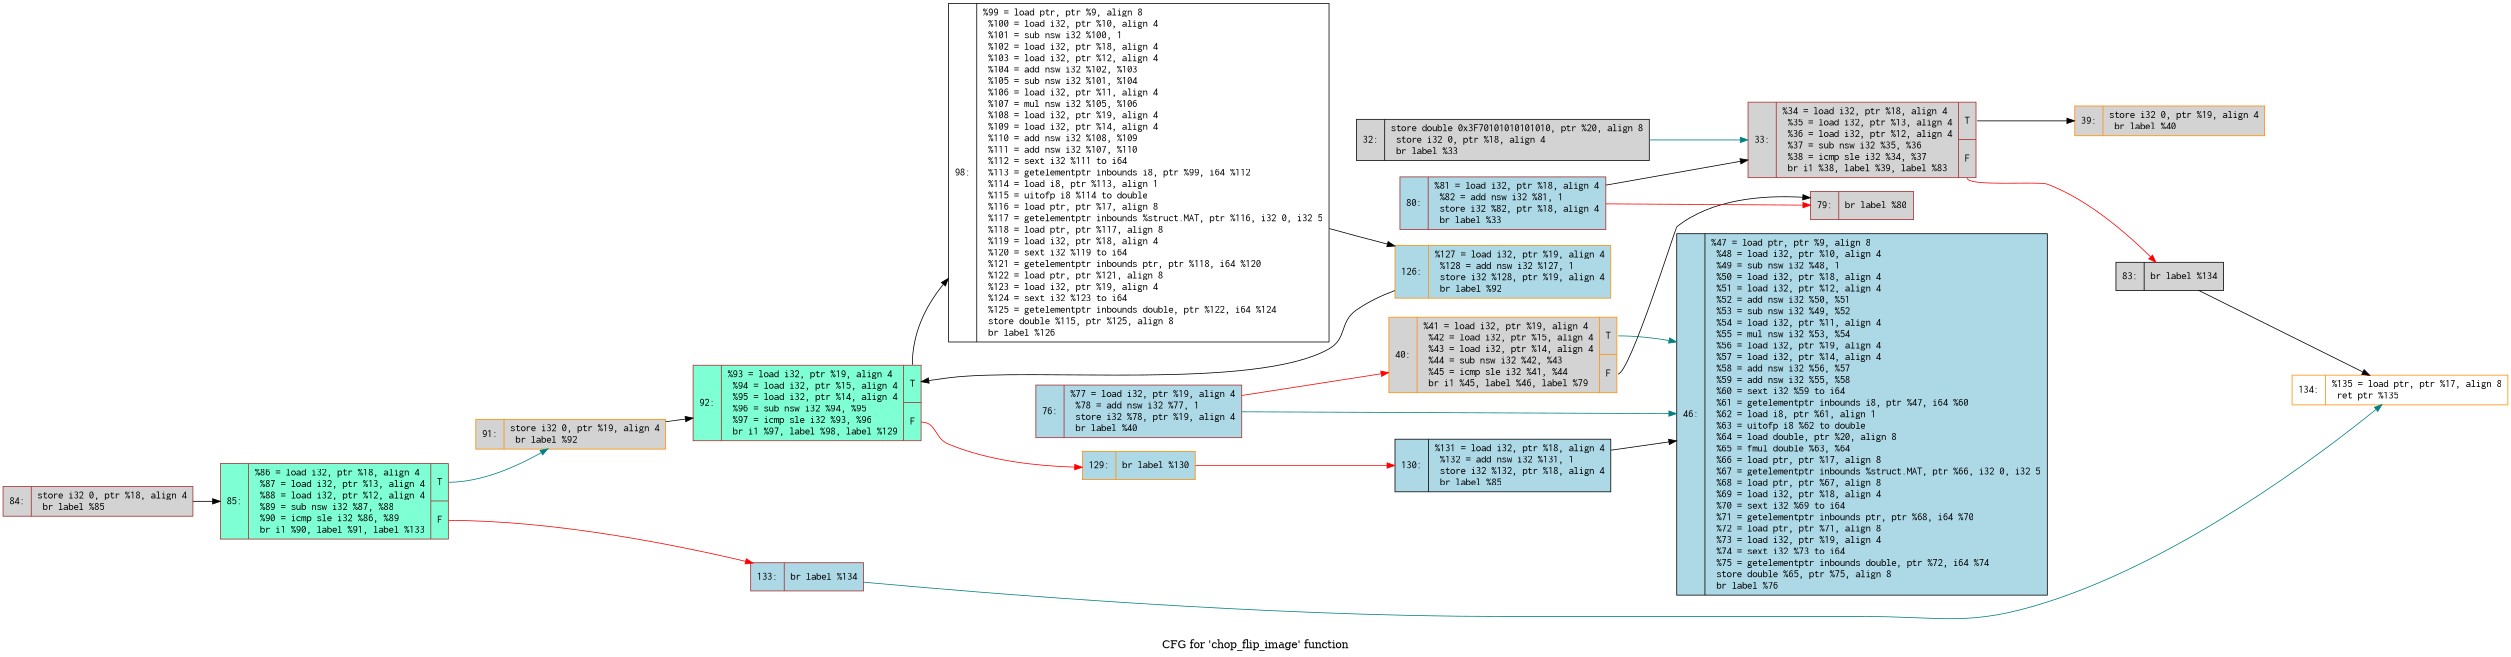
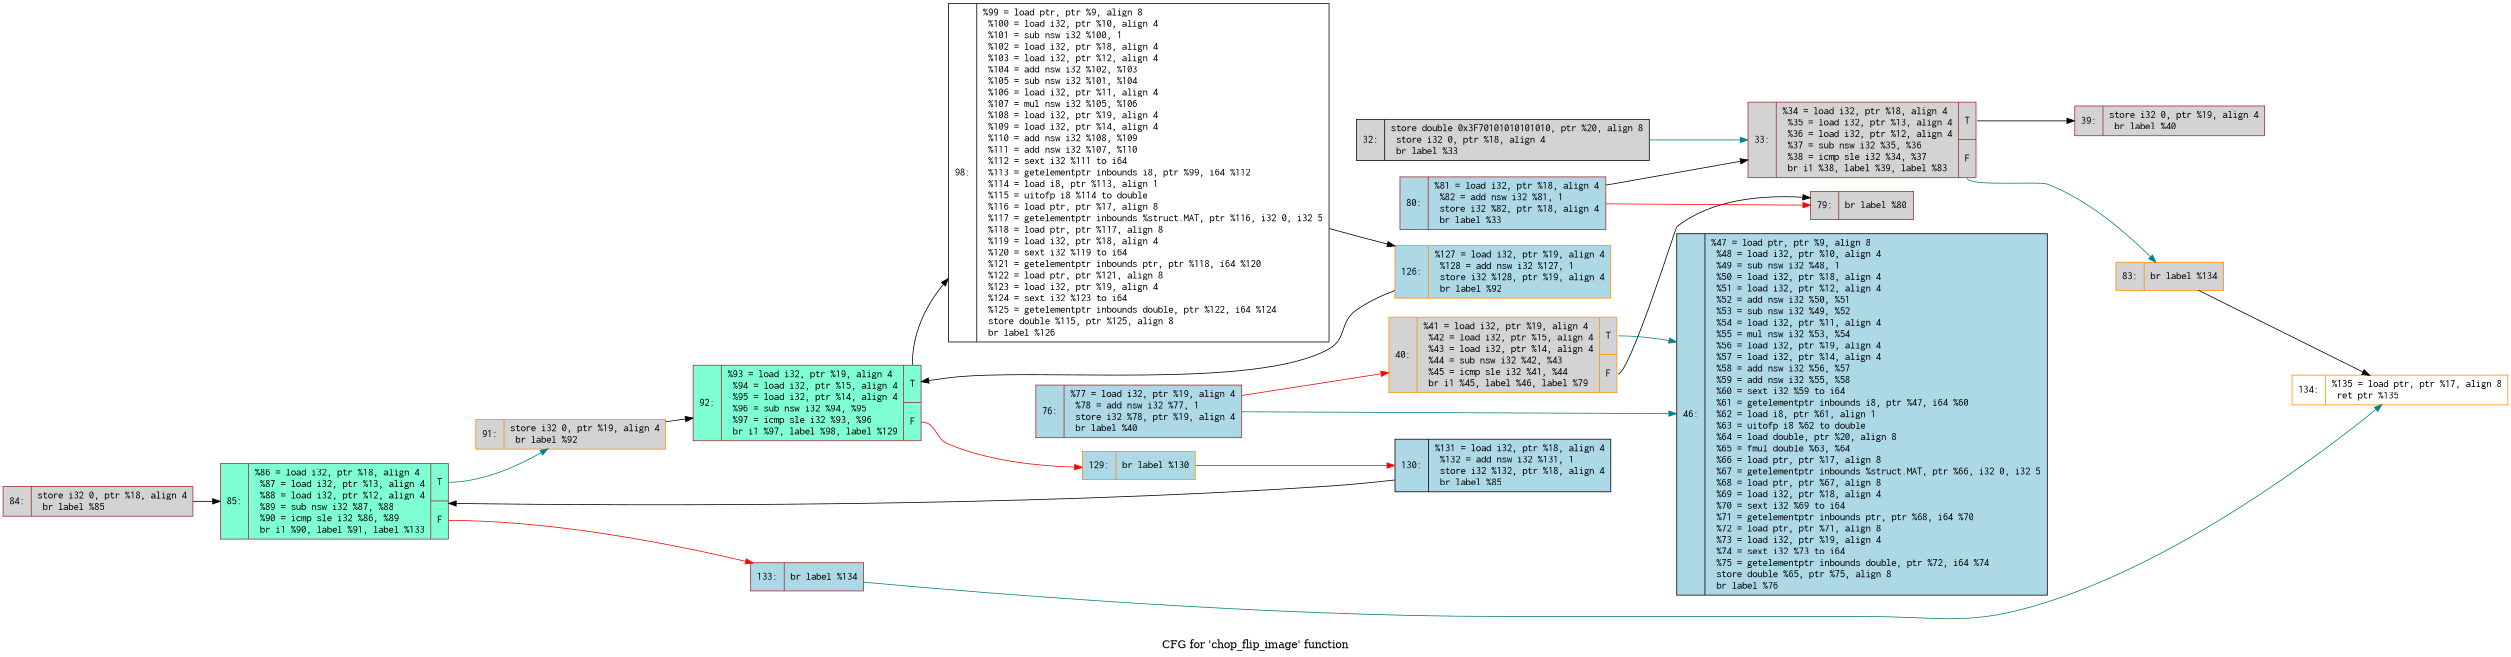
node "39:": color darkorange -> brown
edge "33:" -> "83:": color red -> teal
node "83:": color black -> darkorange
edge "130:" -> "46:": now "130:" -> "85:"
